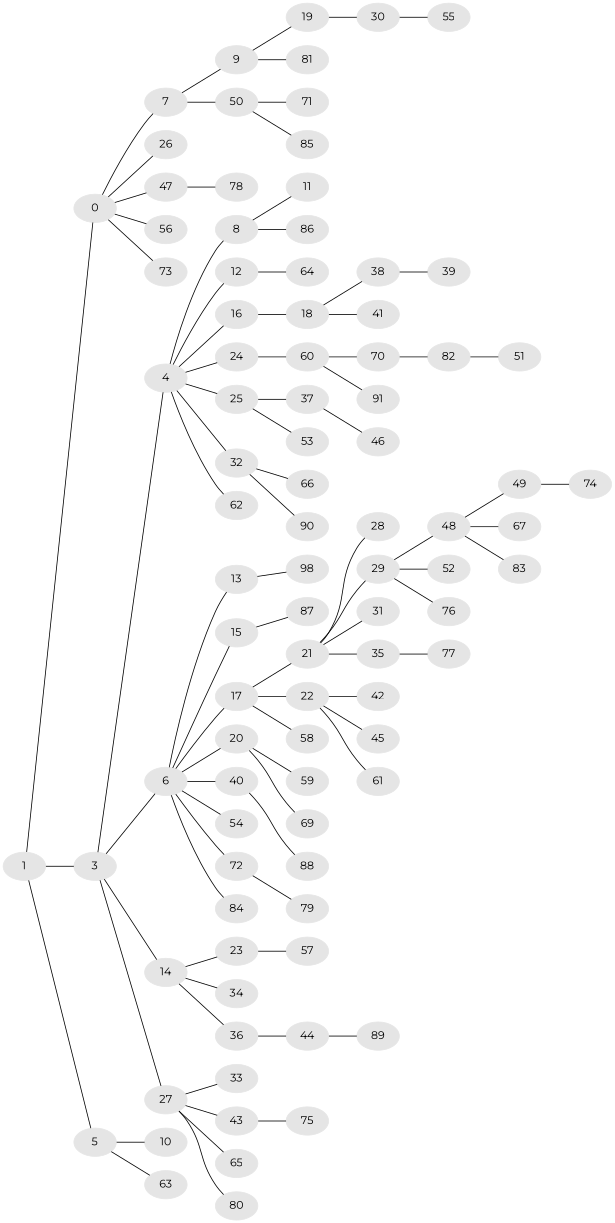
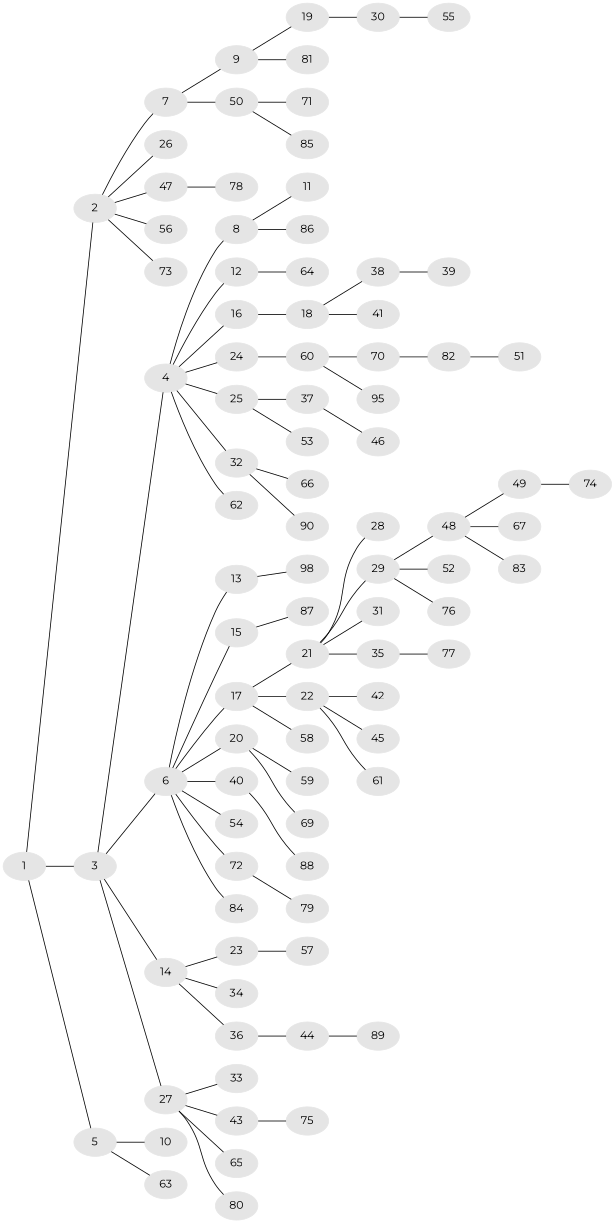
node "0": label "0" -> "2"
node "91": label "91" -> "95"
